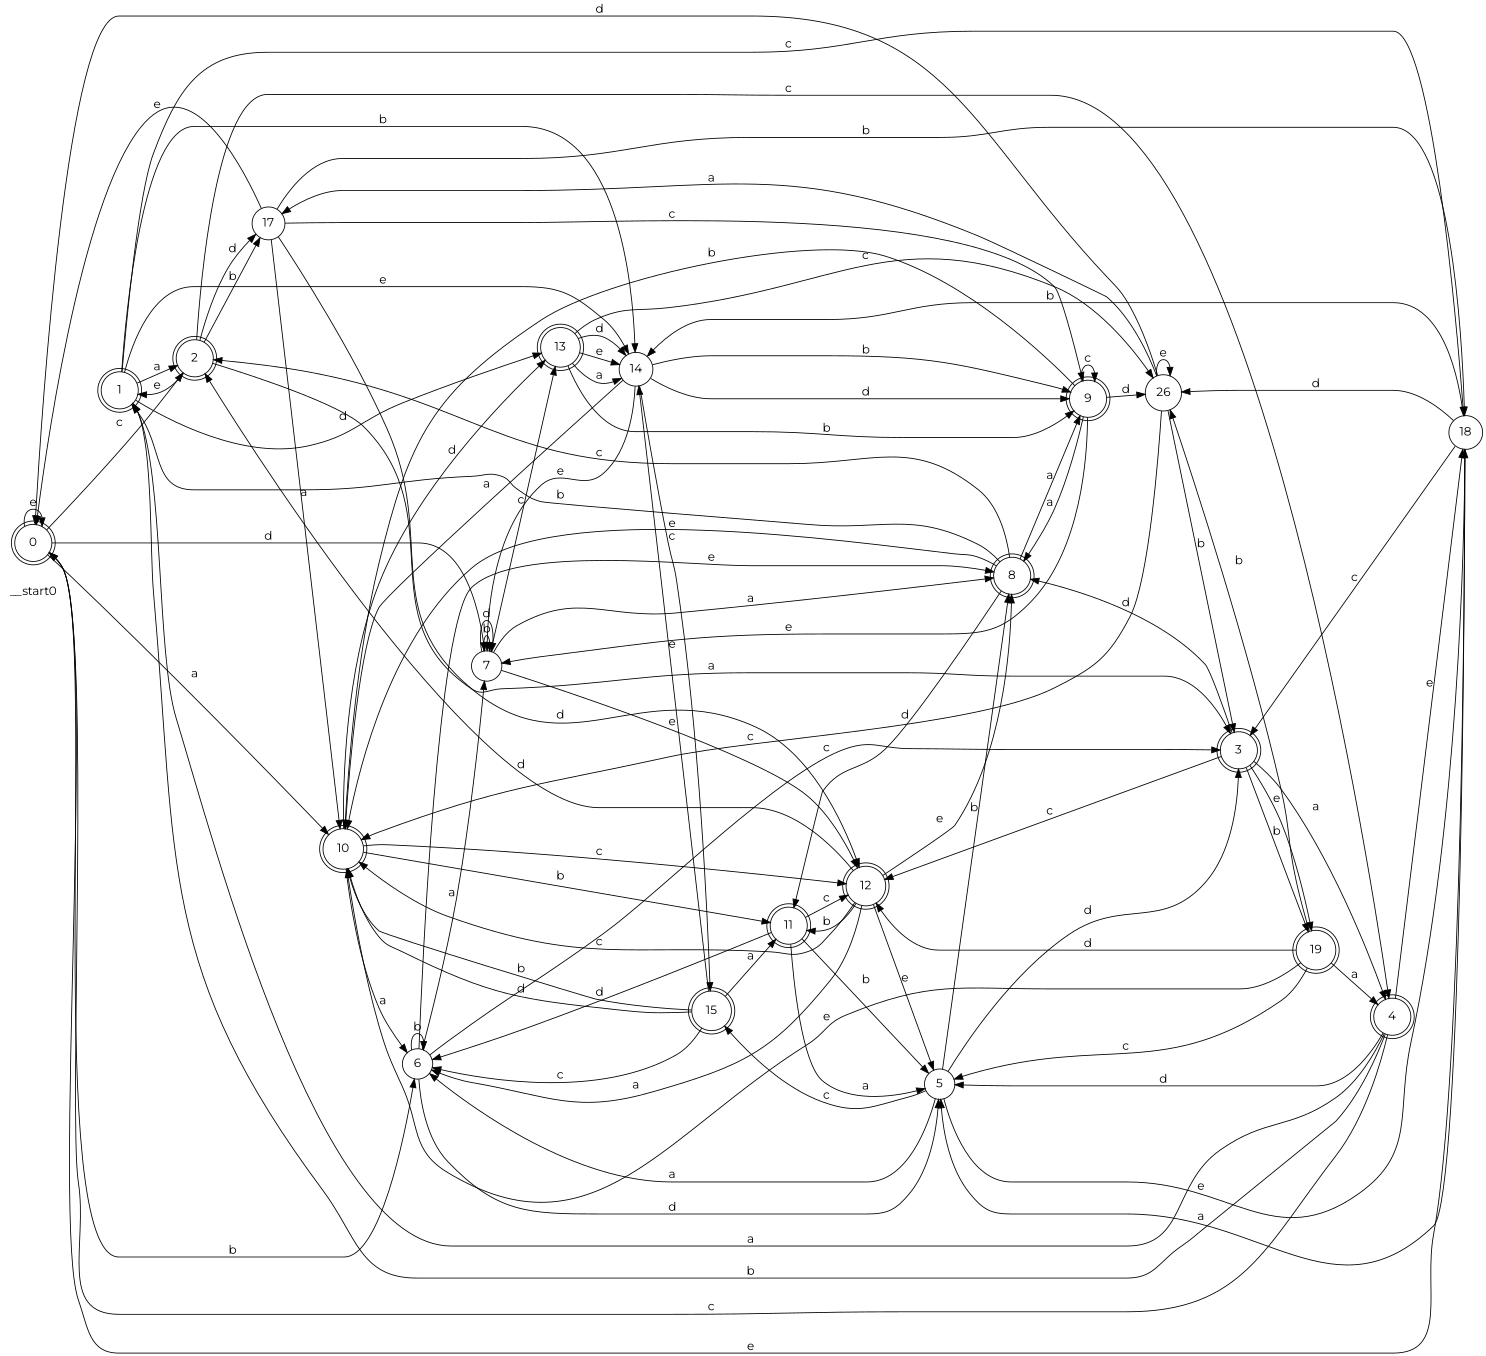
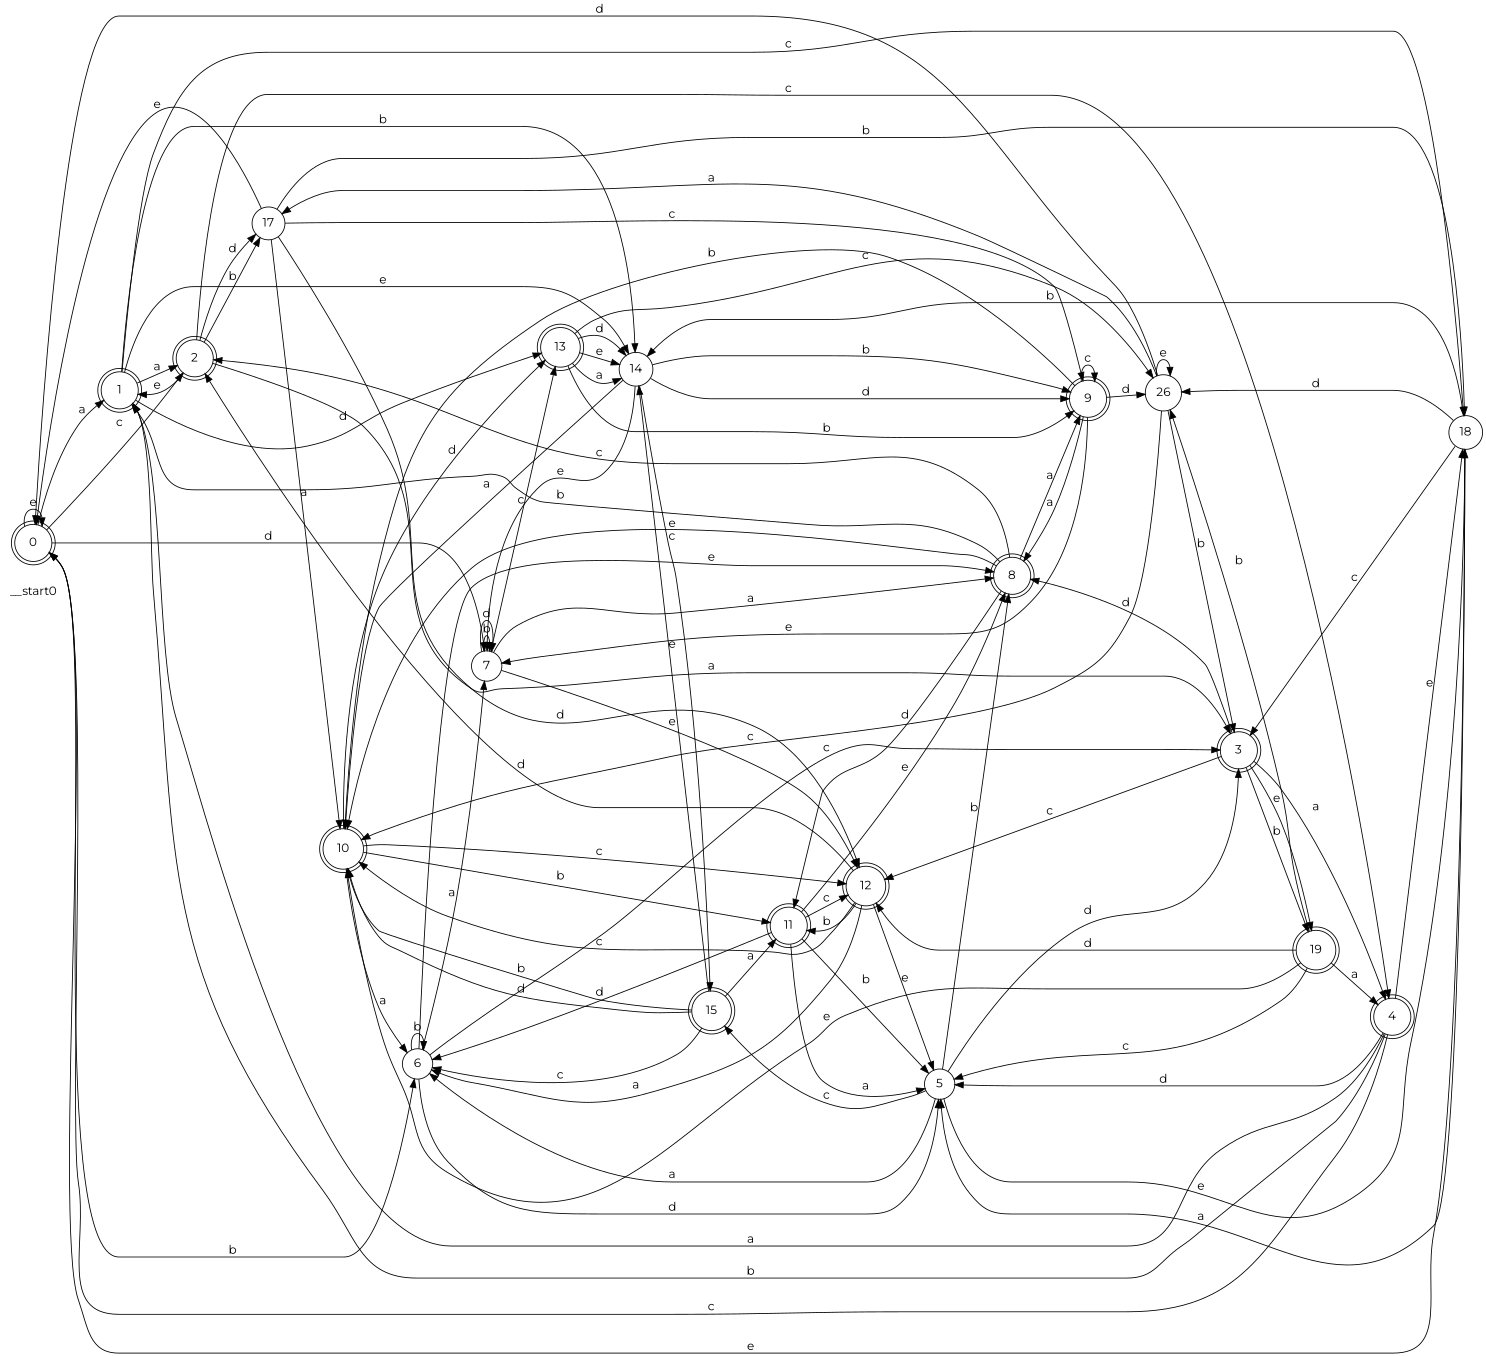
edge "0" -> "10": now "0" -> "1"
edge "12" -> "8": now "11" -> "8"
